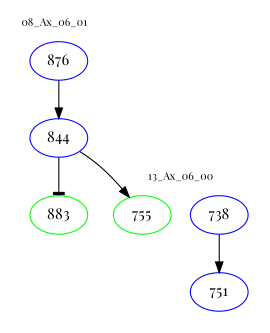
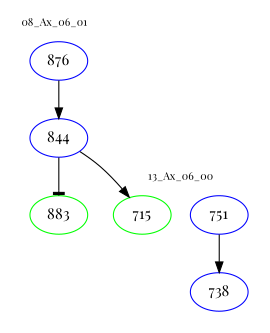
node "755": label "755" -> "715"
edge "738" -> "751": reversed
